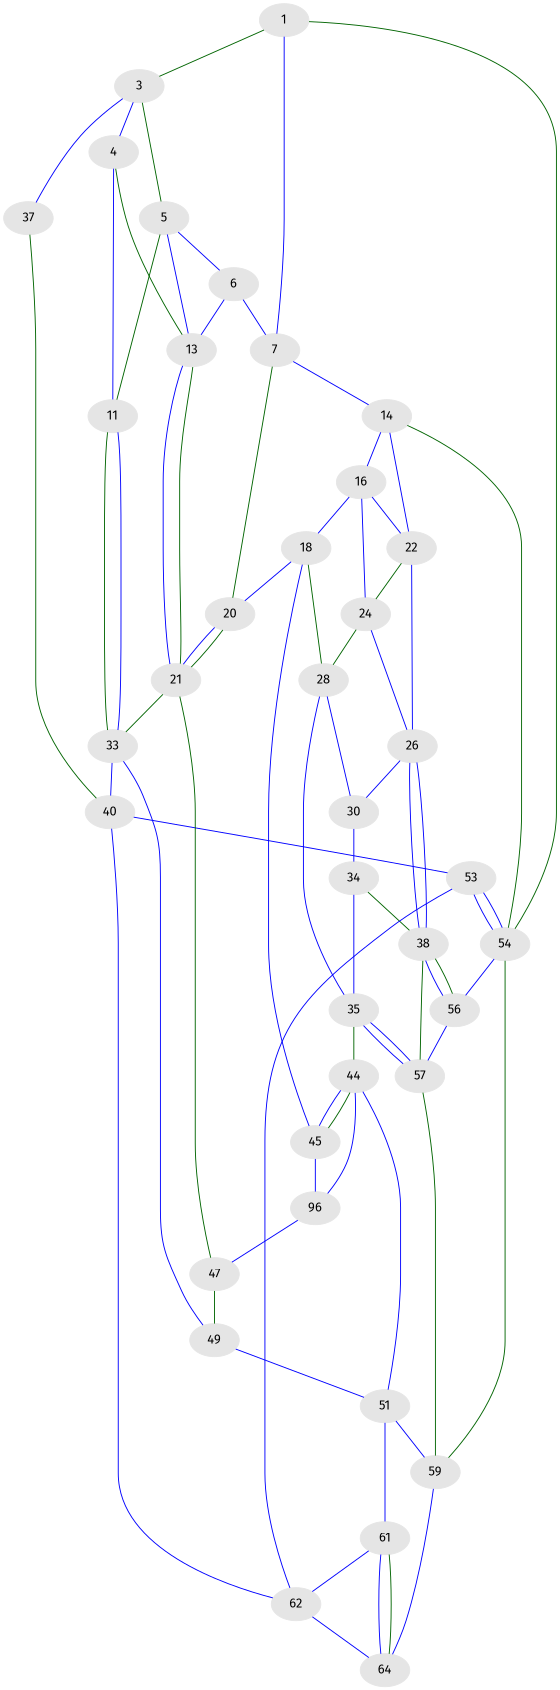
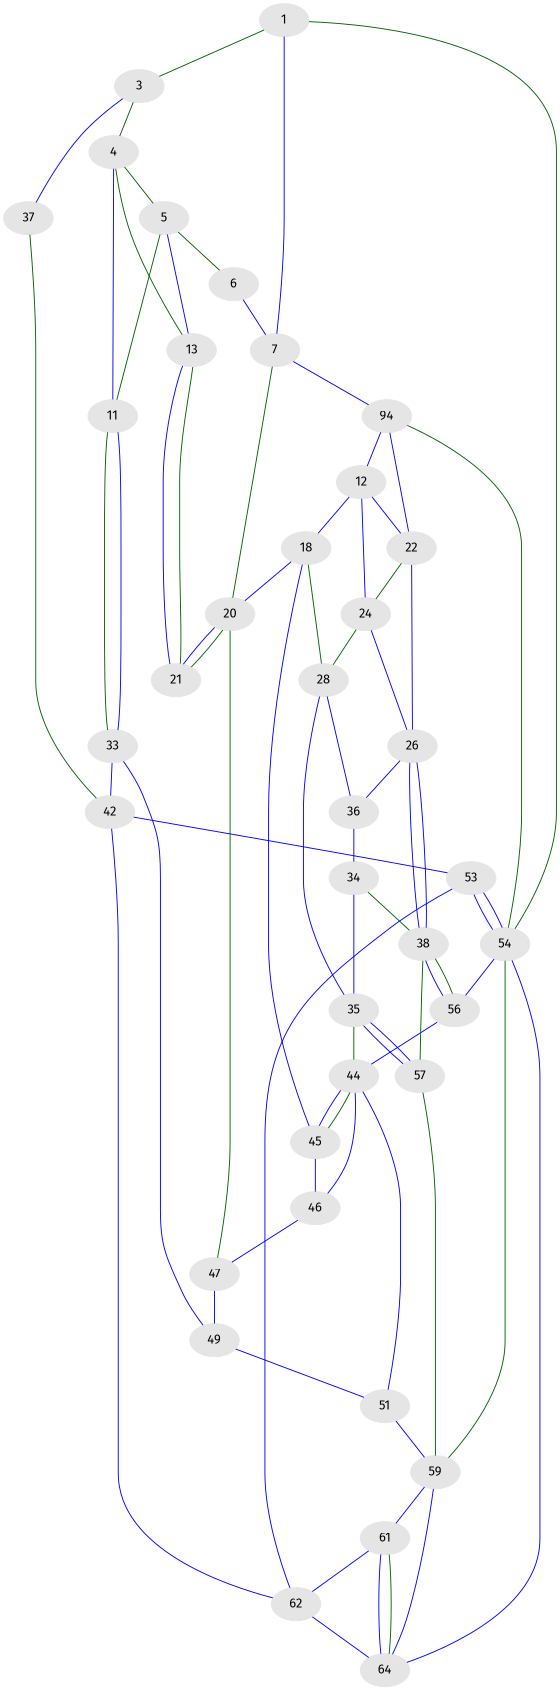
edge "3" -- "4": color blue -> darkgreen
edge "3" -- "5": now "4" -- "5"
edge "5" -- "6": color blue -> darkgreen
edge "6" -- "13": removed
node "14": label "14" -> "94"
node "16": label "16" -> "12"
edge "21" -- "33": removed
node "40": label "40" -> "42"
node "30": label "30" -> "36"
edge "21" -- "47": now "20" -- "47"
edge "56" -- "57": now "56" -- "44"
node "96": label "96" -> "46"
edge "47" -- "49": color darkgreen -> blue
edge "54" -- "64": added
edge "51" -- "61": now "59" -- "61"
